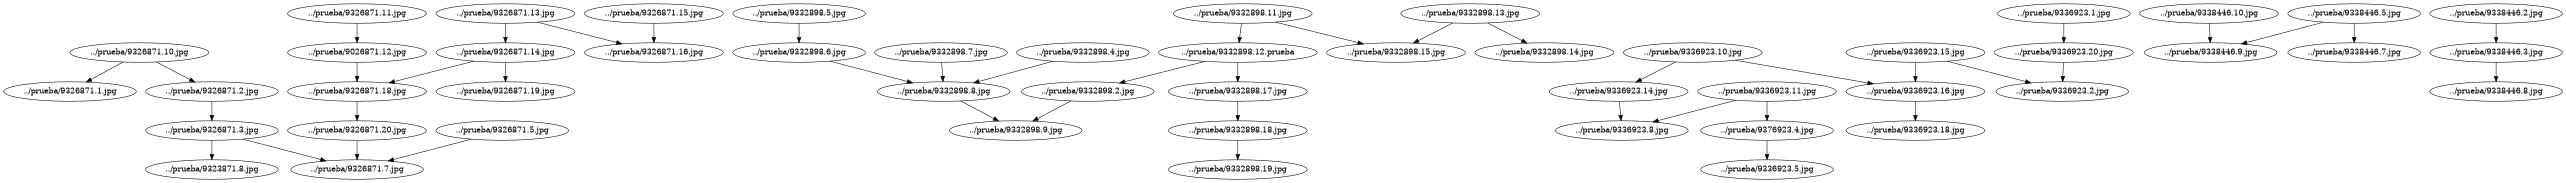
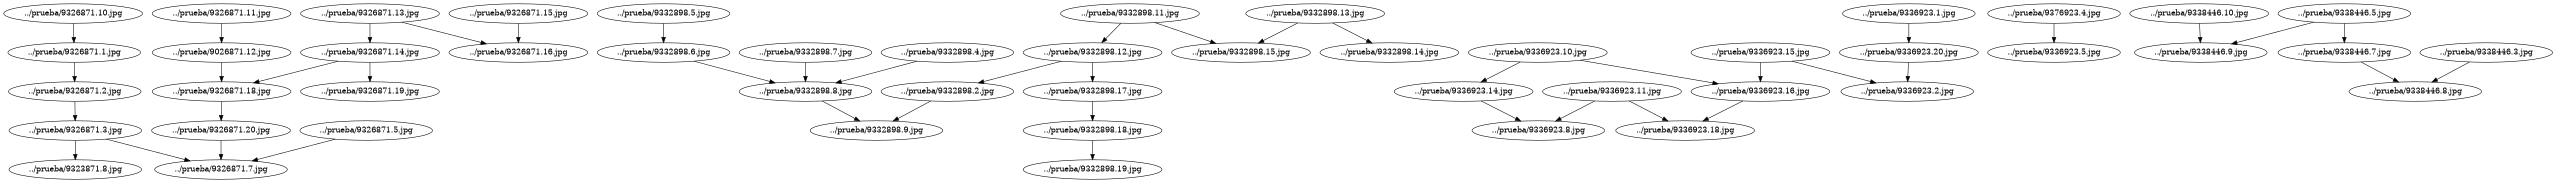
node "../prueba/9338446.2.jpg": removed
node "../prueba/9332898.12.prueba": label "../prueba/9332898.12.prueba" -> "../prueba/9332898.12.jpg"
edge "../prueba/9326871.10.jpg" -> "../prueba/9326871.2.jpg": now "../prueba/9326871.1.jpg" -> "../prueba/9326871.2.jpg"
edge "../prueba/9338446.7.jpg" -> "../prueba/9338446.8.jpg": added
edge "../prueba/9336923.11.jpg" -> "../prueba/9376923.4.jpg": now "../prueba/9336923.11.jpg" -> "../prueba/9336923.18.jpg"
